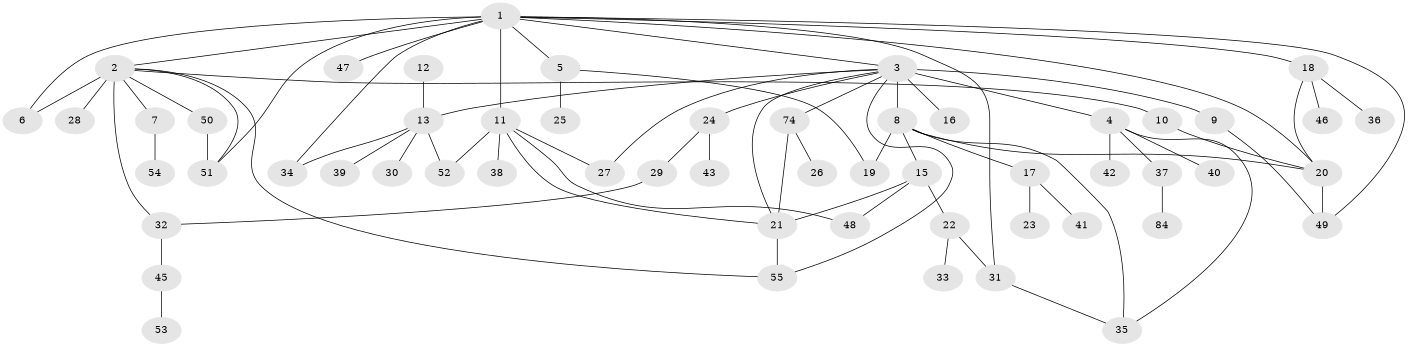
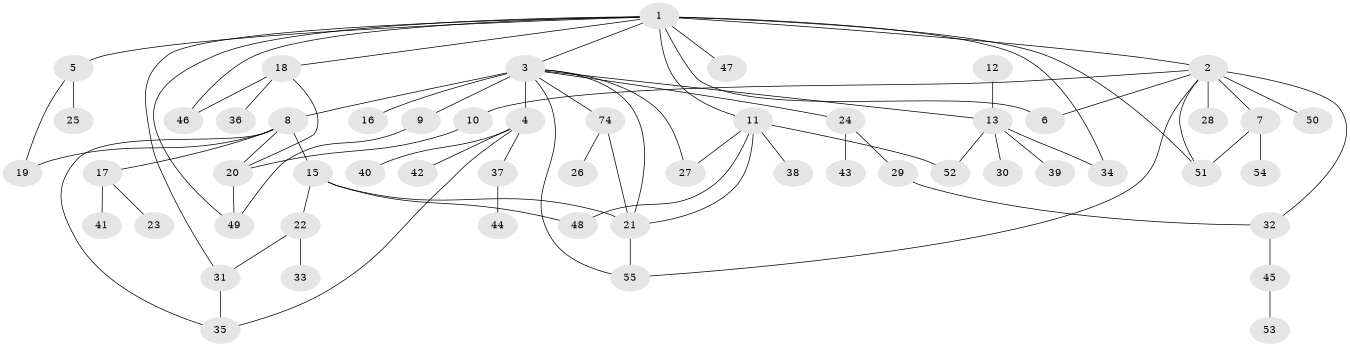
edge "1" -- "20": now "1" -- "46"
edge "50" -- "51": now "7" -- "51"
node "84": label "84" -> "44"
